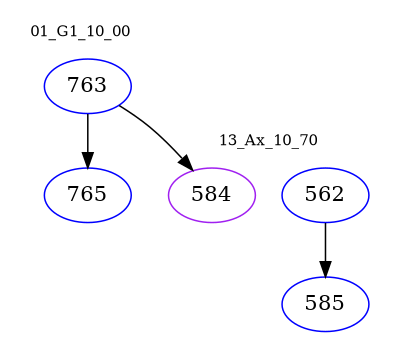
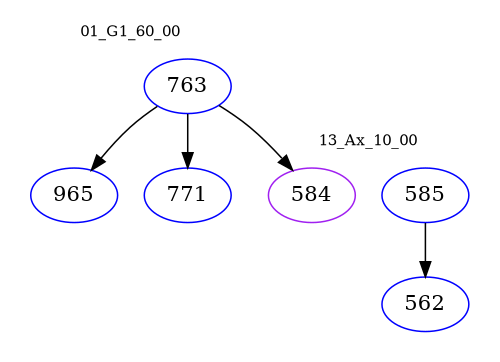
cluster "01_G1_10_00": label "01_G1_10_00" -> "01_G1_60_00"
cluster "13_Ax_10_70": label "13_Ax_10_70" -> "13_Ax_10_00"
node "765": label "765" -> "965"
node "771": added
edge "562" -> "585": reversed
